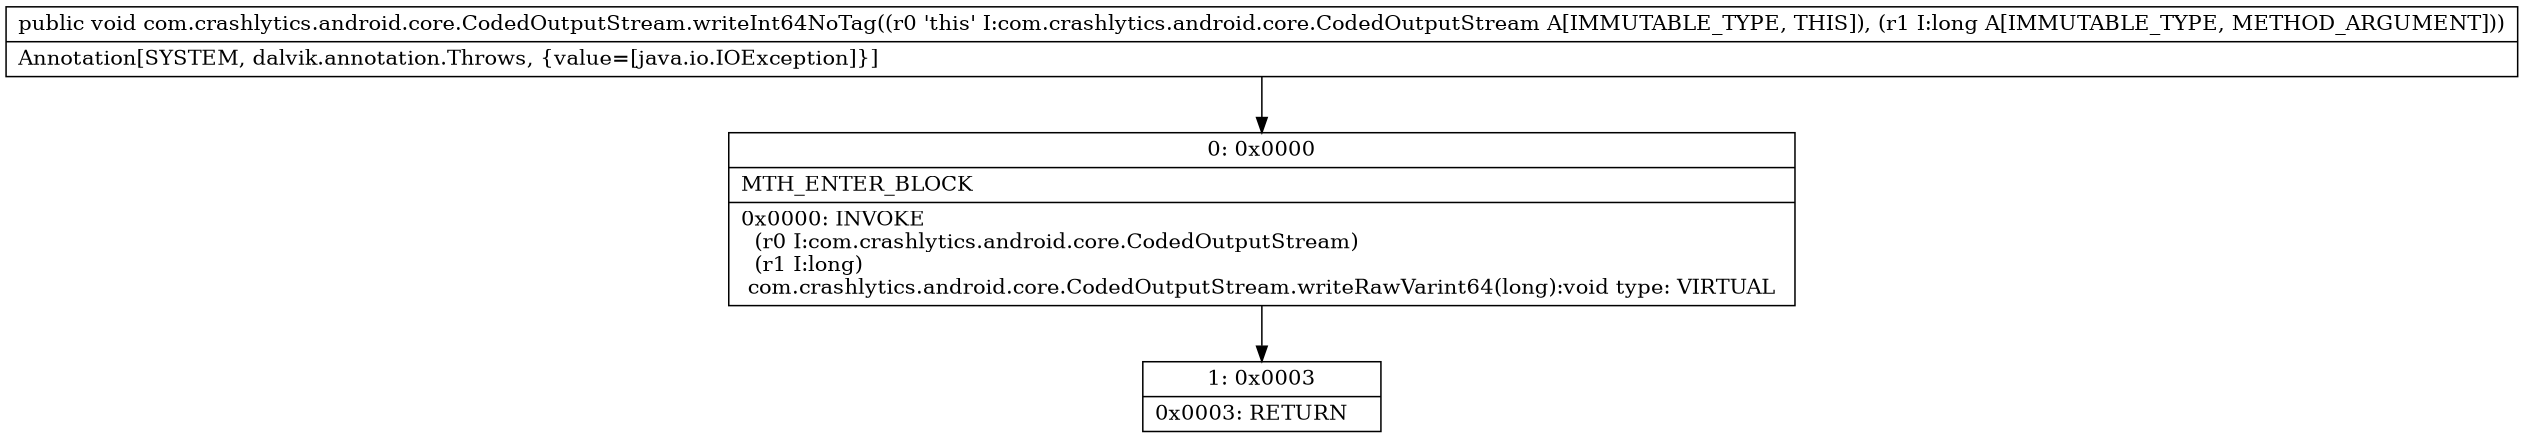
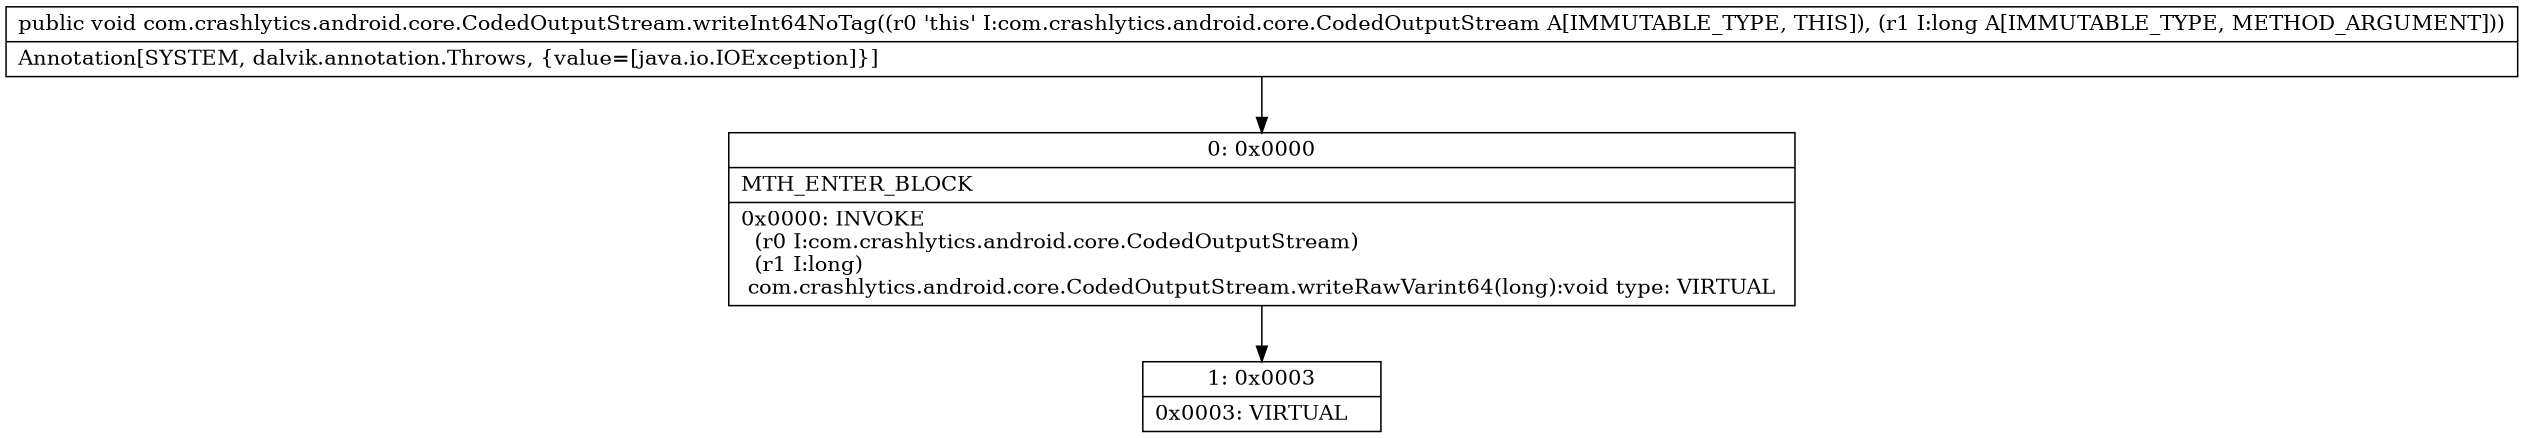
node "1: 0x0003": text "0x0003: RETURN" -> "0x0003: VIRTUAL"
